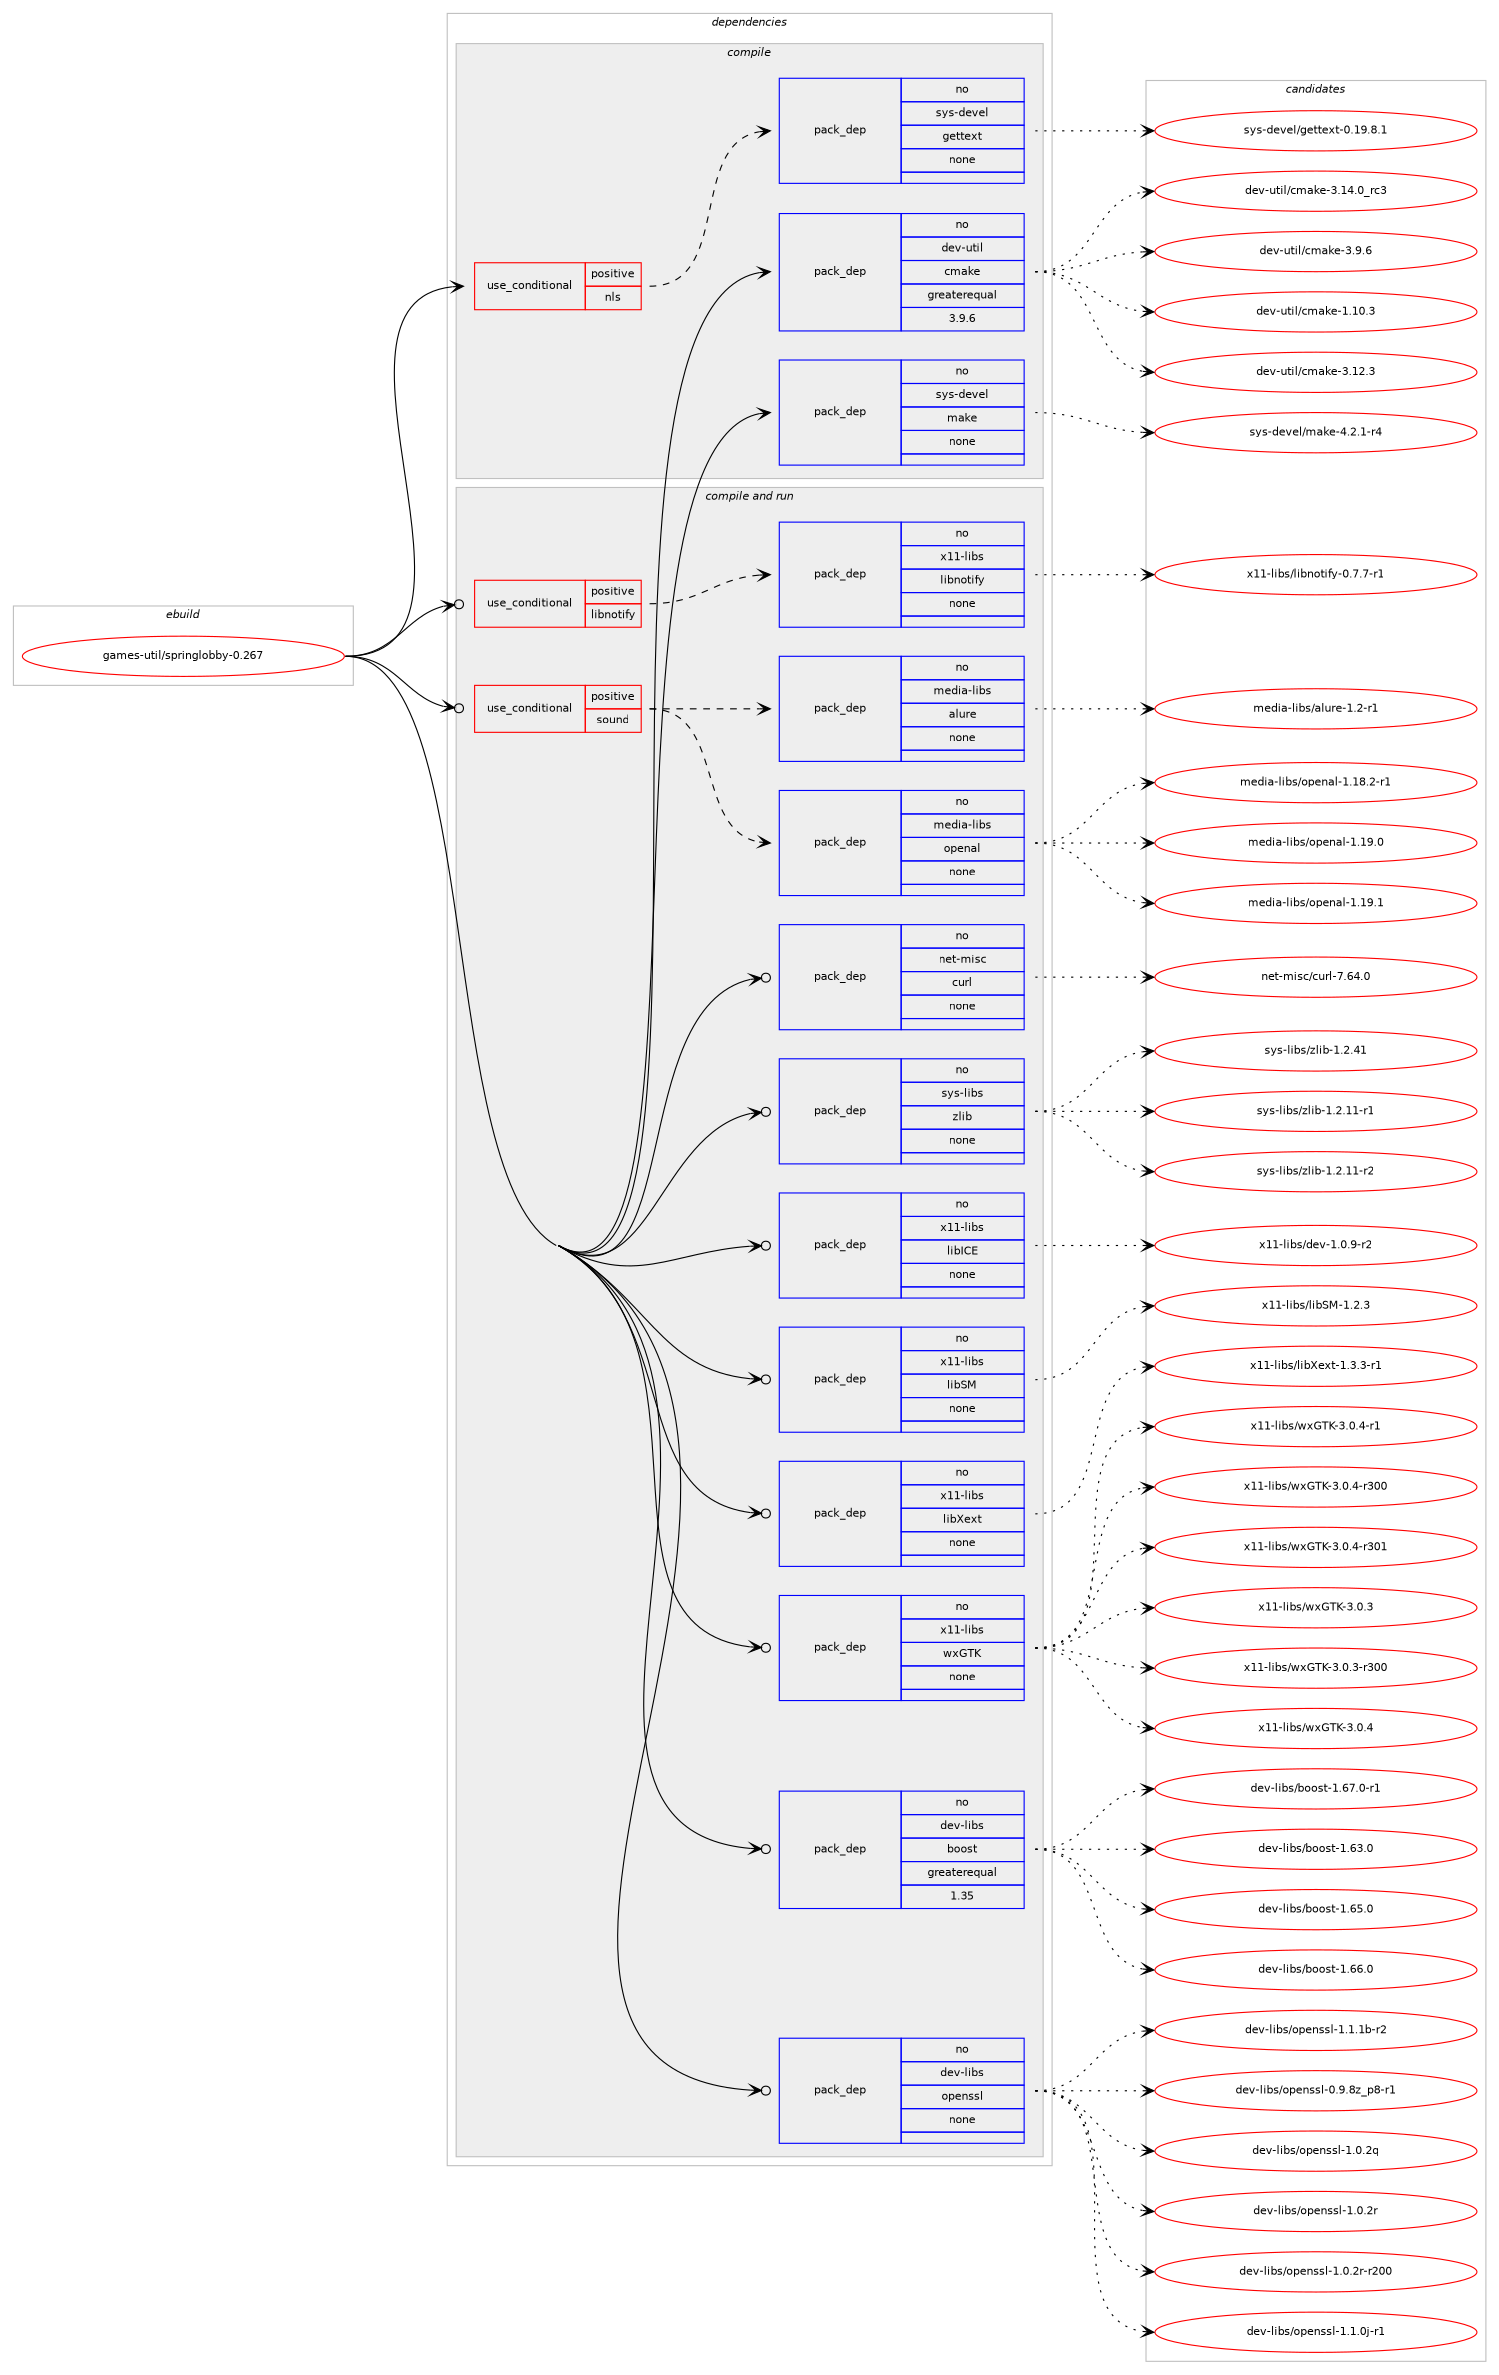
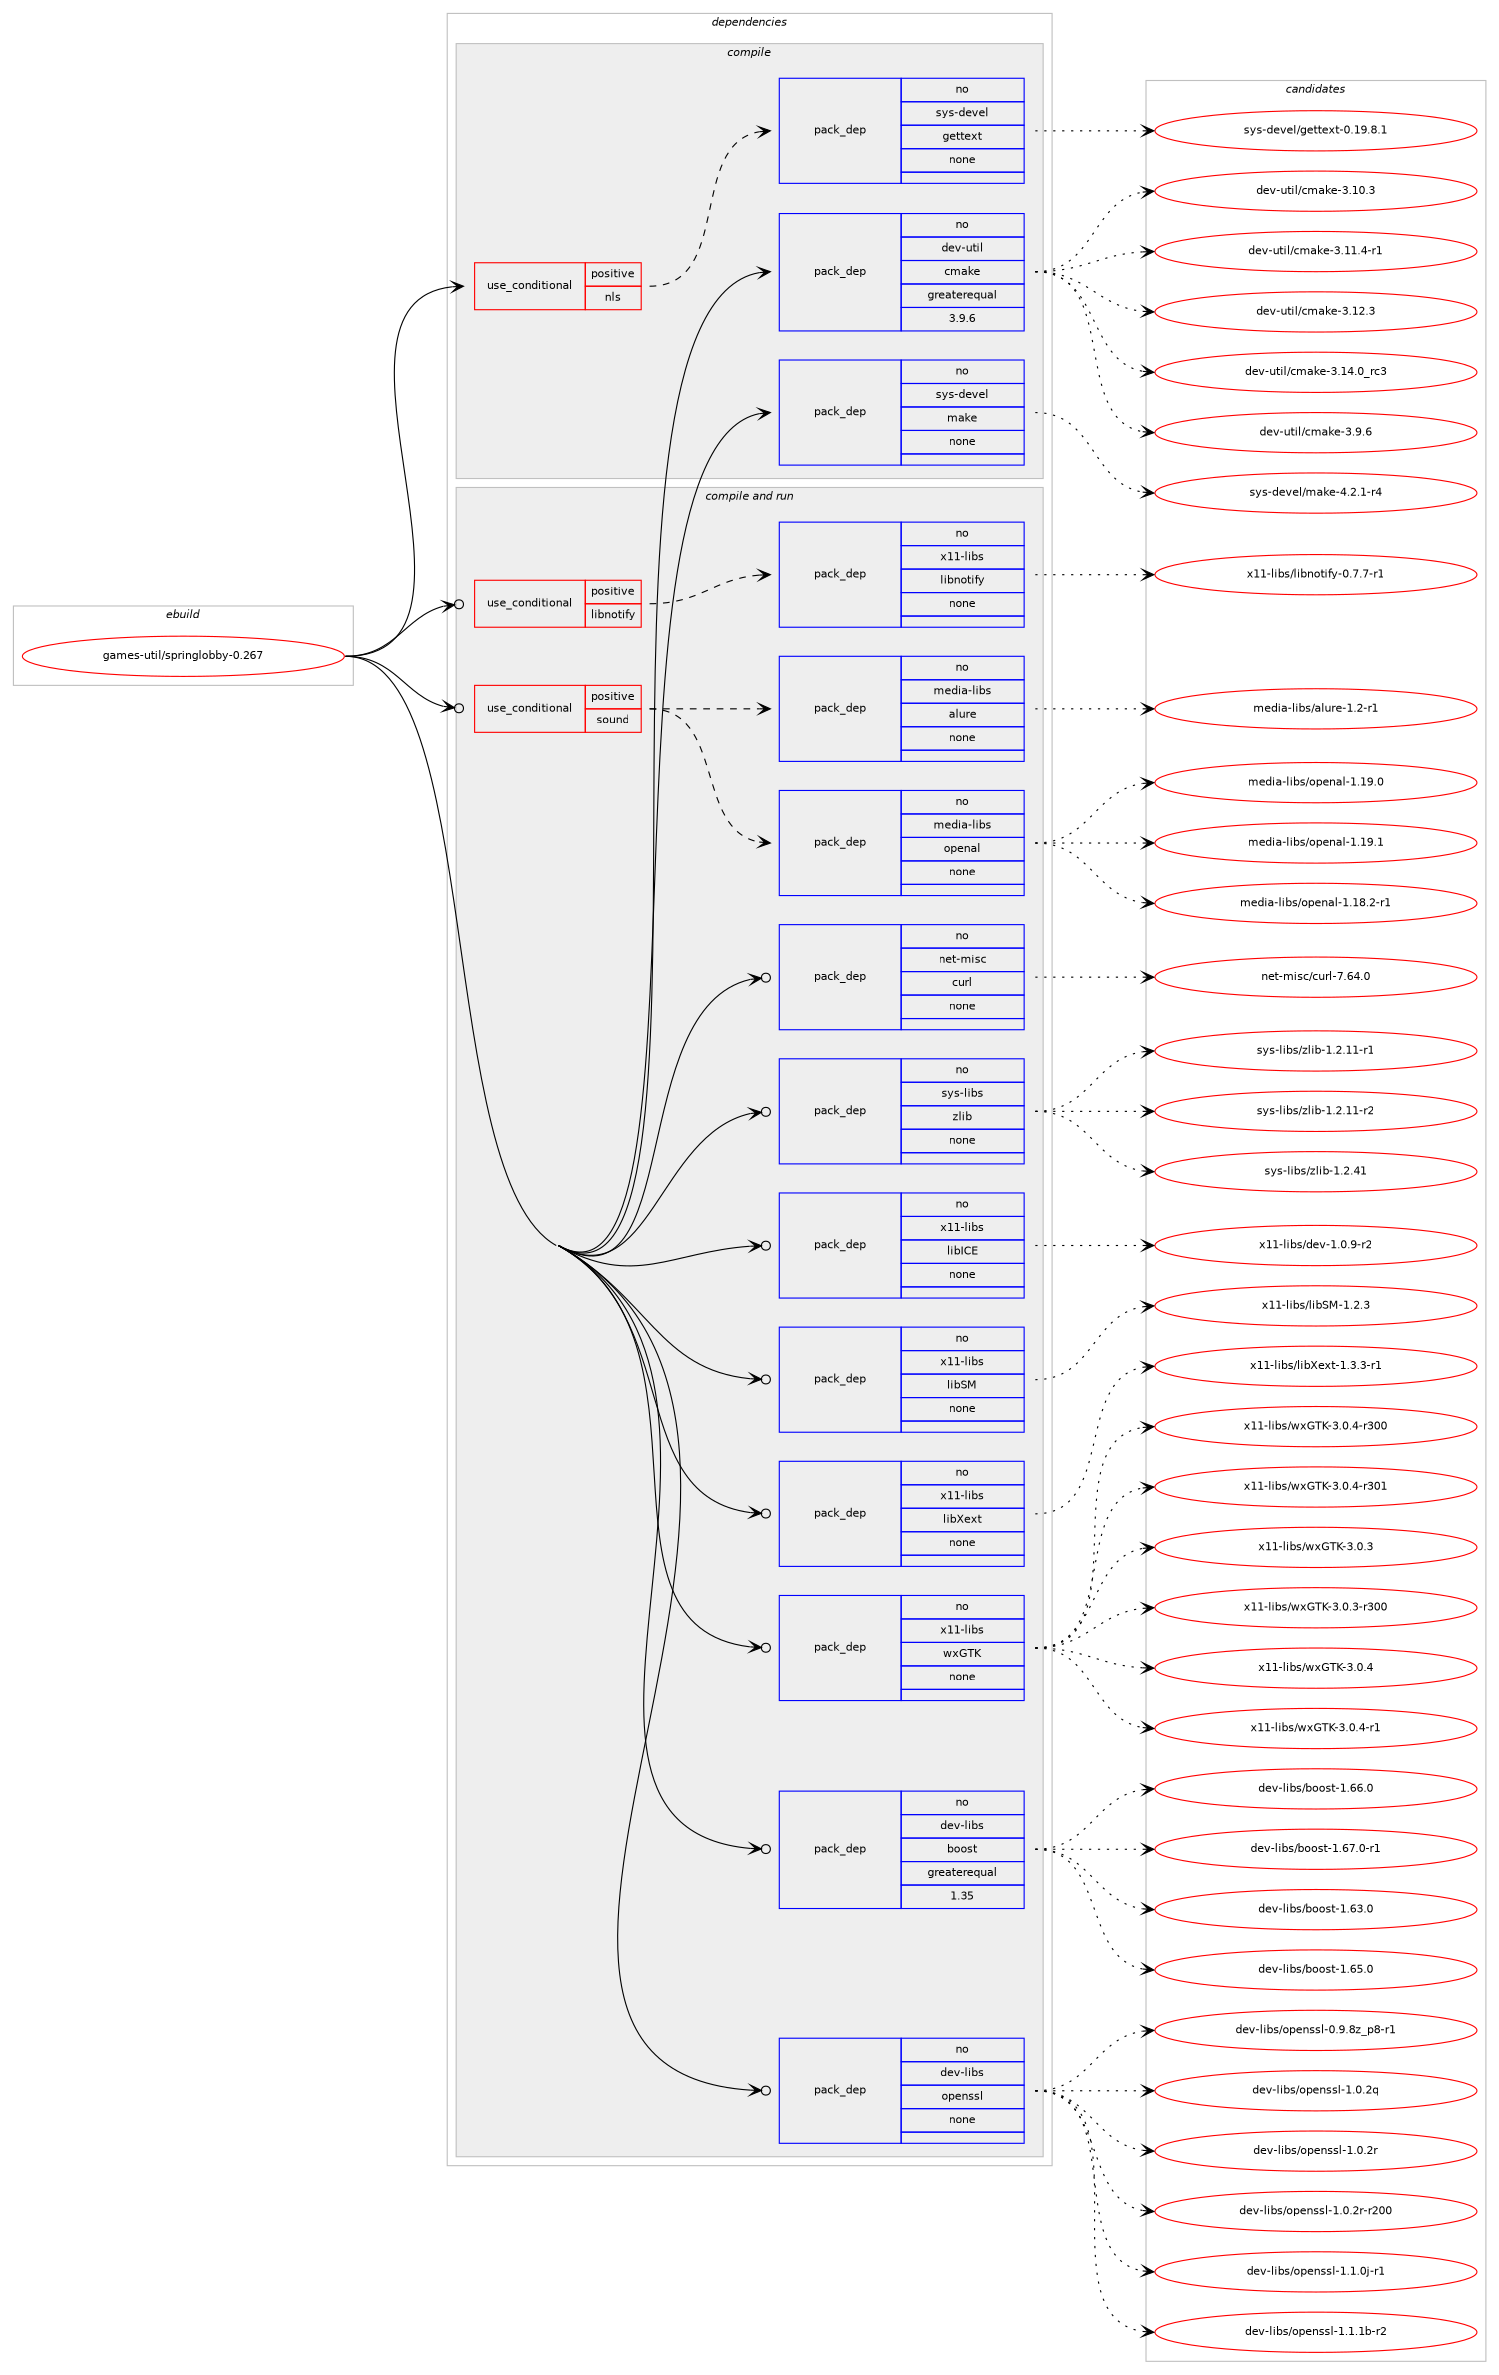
node "dev-util/cmake-3.11.4-r1": added
node "dev-util/cmake-1.10.3": label "dev-util/cmake-1.10.3" -> "dev-util/cmake-3.10.3"
